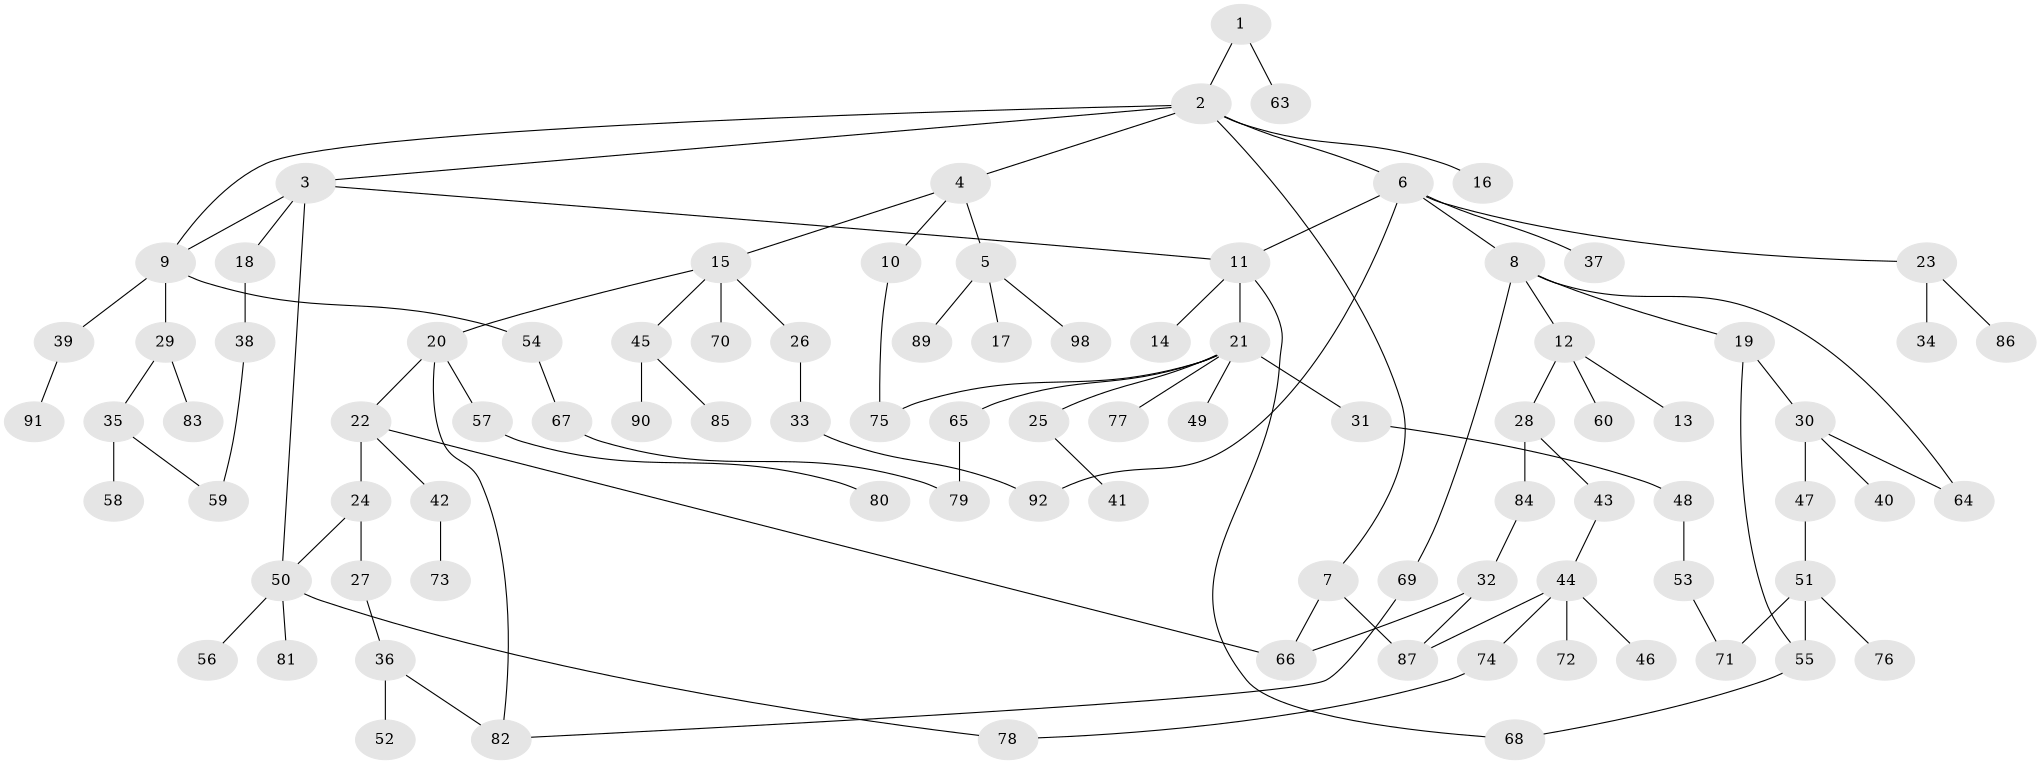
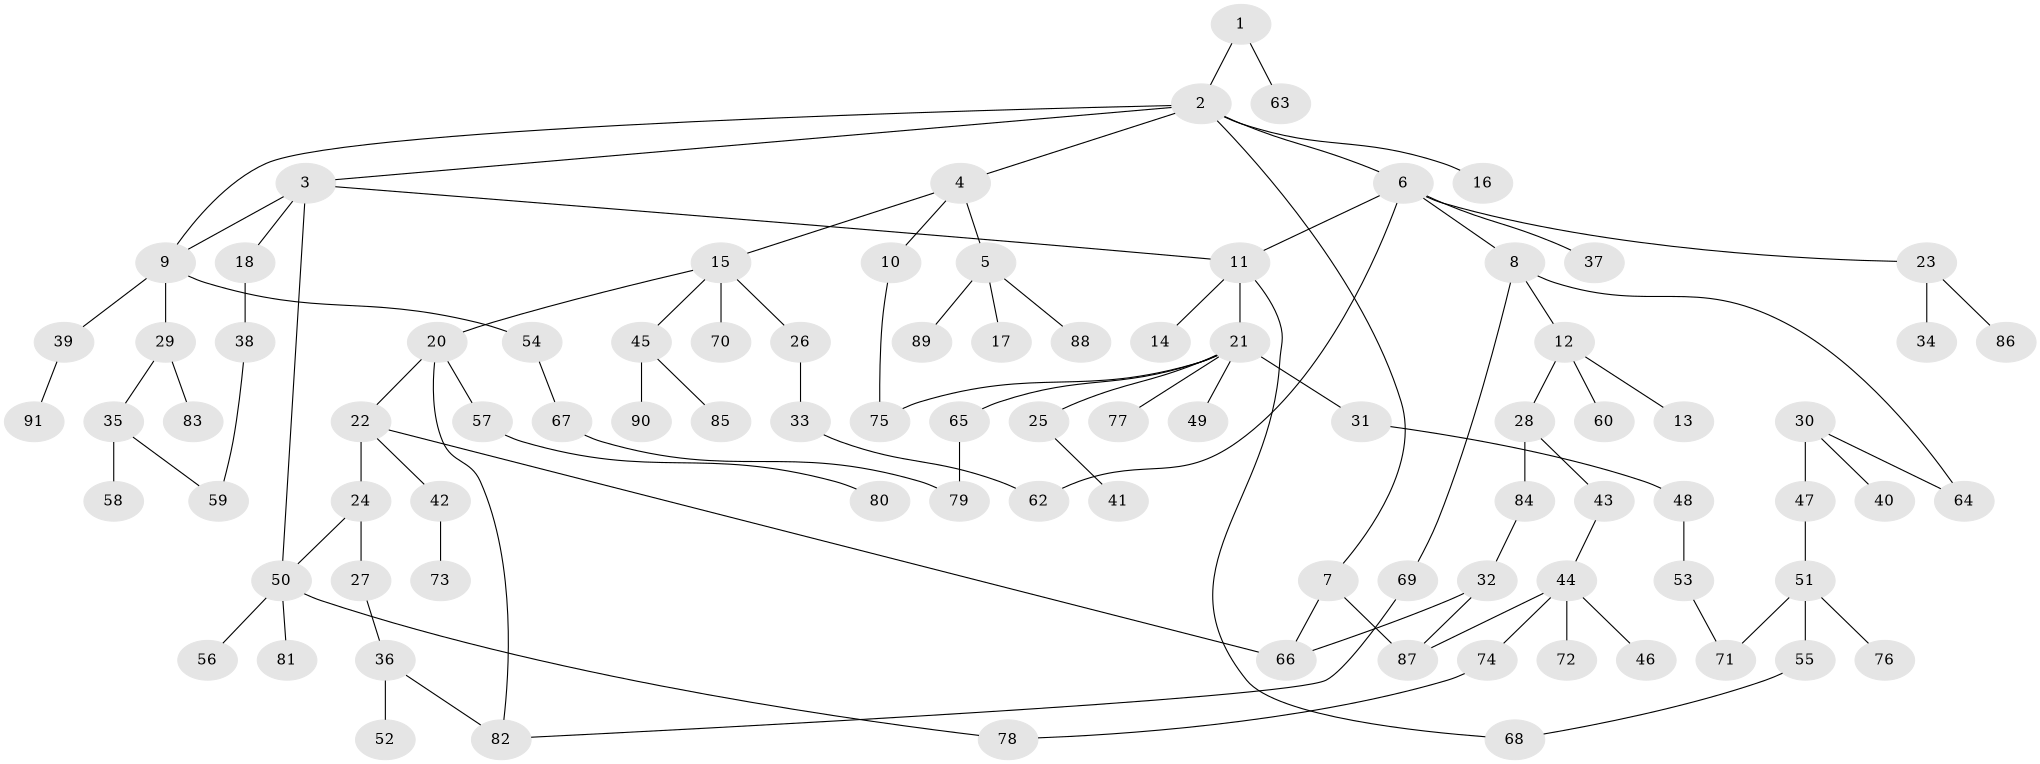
node "98": label "98" -> "88"
node "19": removed
node "92": label "92" -> "62"
